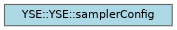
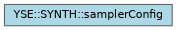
node "YSE::YSE::samplerConfig": label "YSE::YSE::samplerConfig" -> "YSE::SYNTH::samplerConfig"
